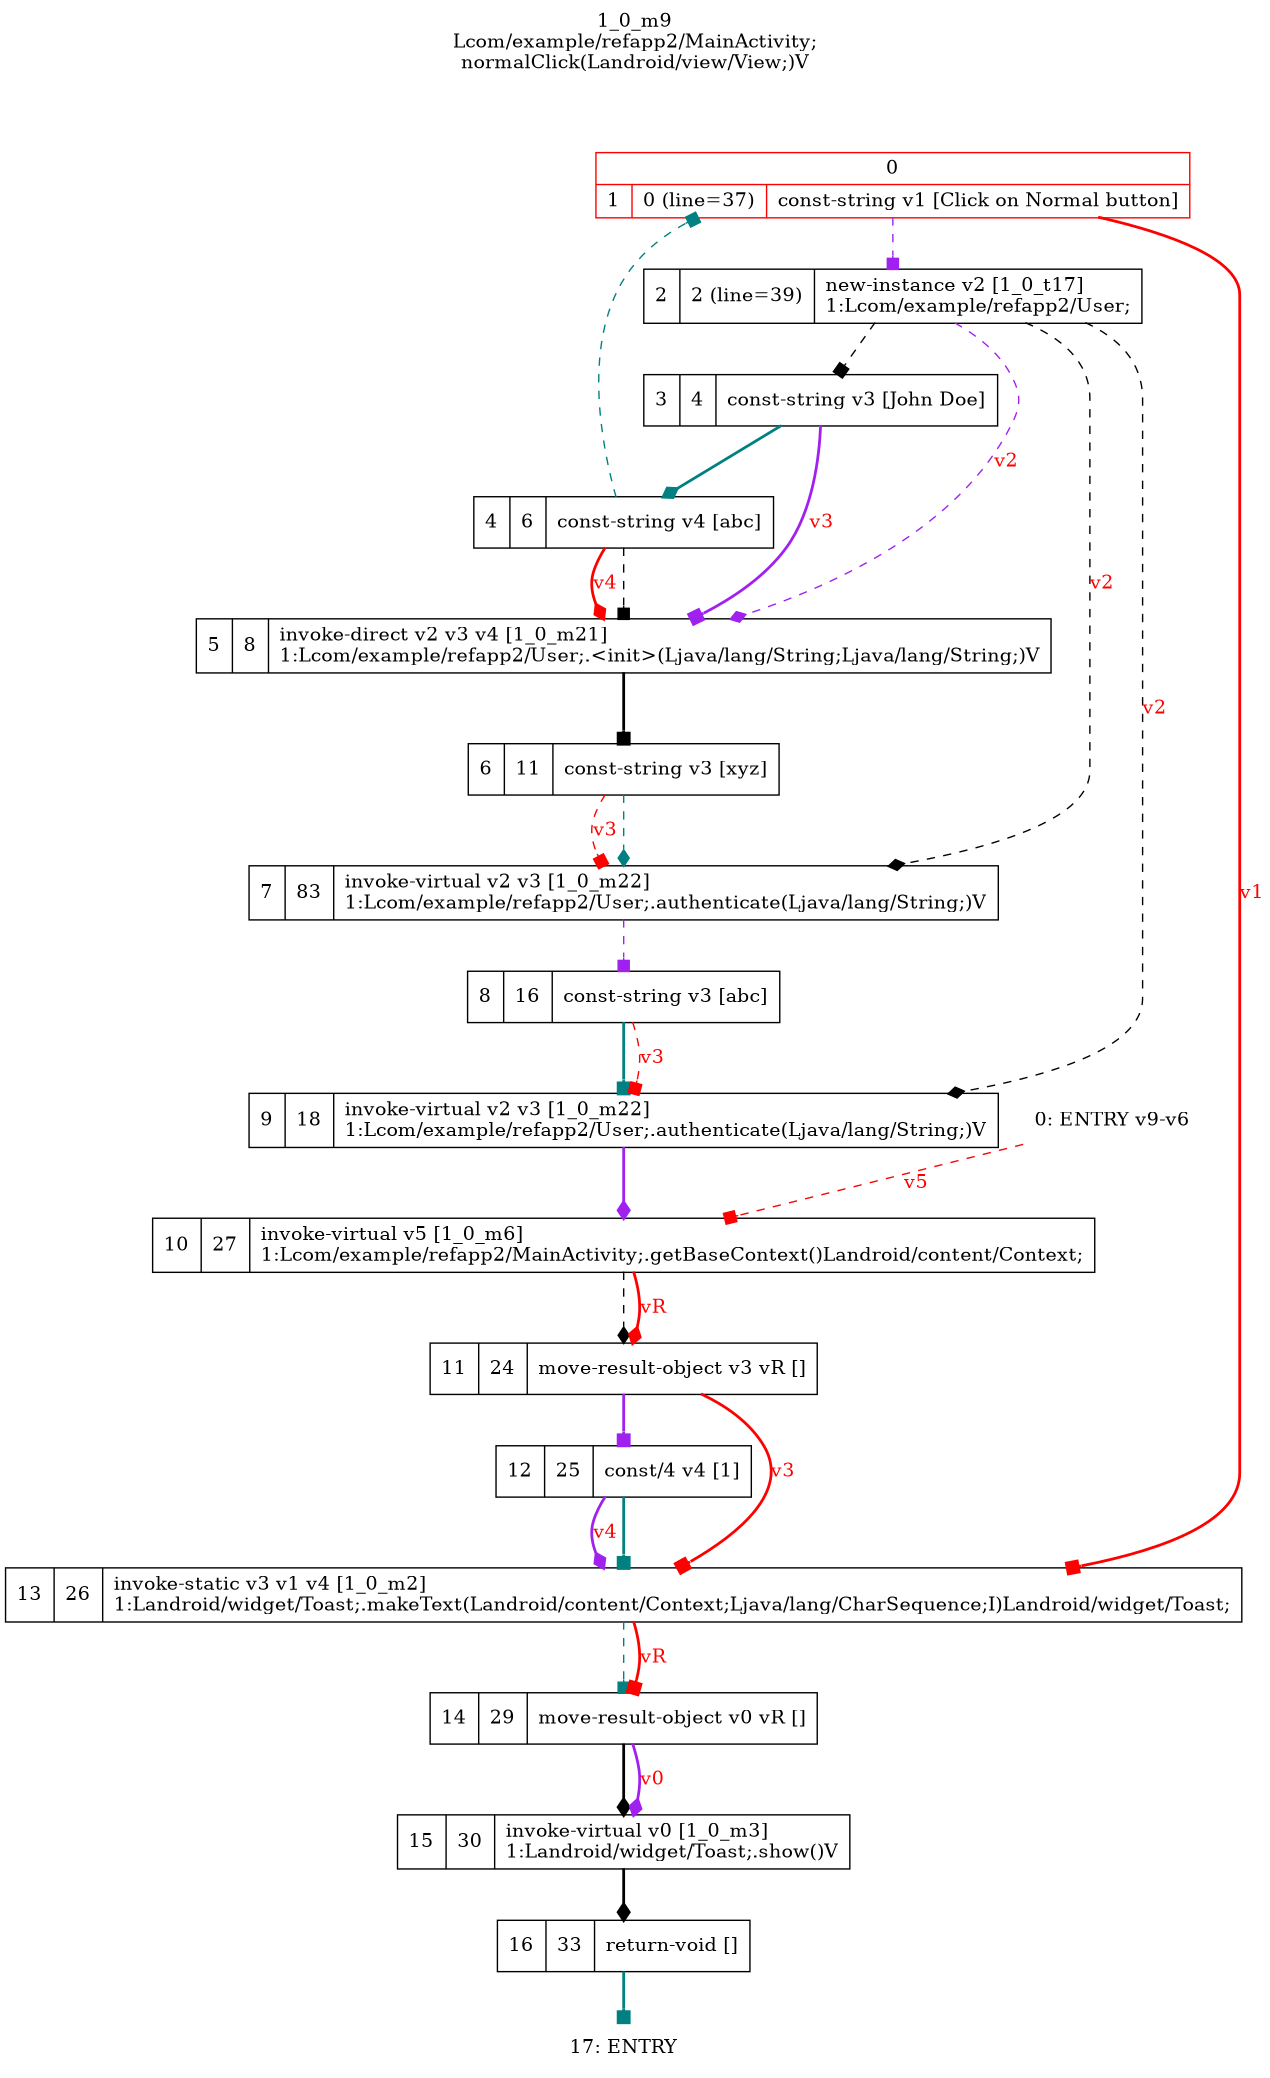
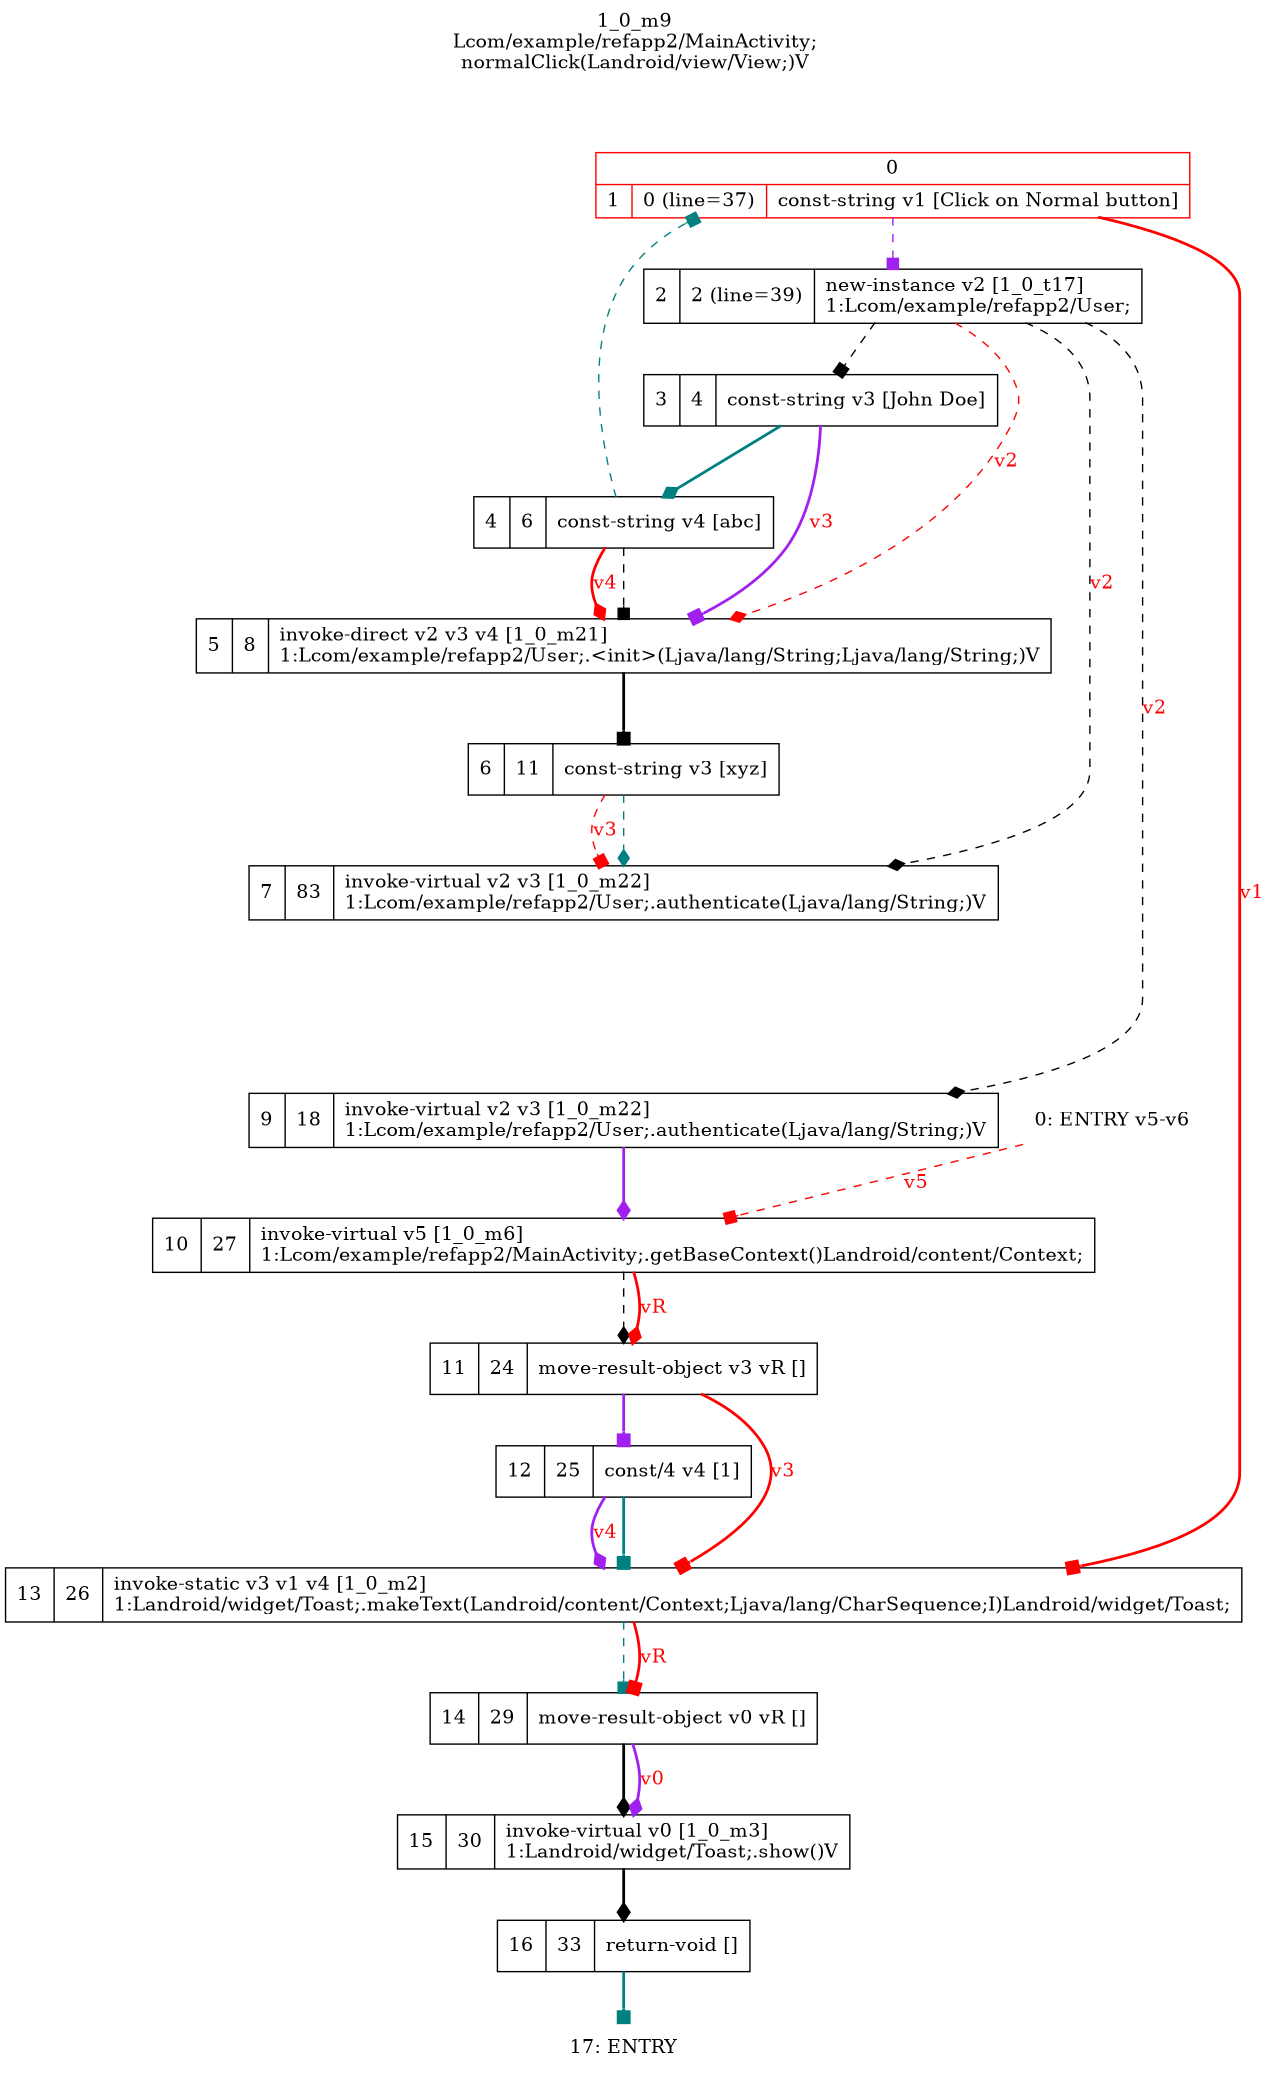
edge "2" -> "5": color purple -> red
node "8": removed
node "0: ENTRY v9-v6": label "0: ENTRY v9-v6" -> "0: ENTRY v5-v6"
